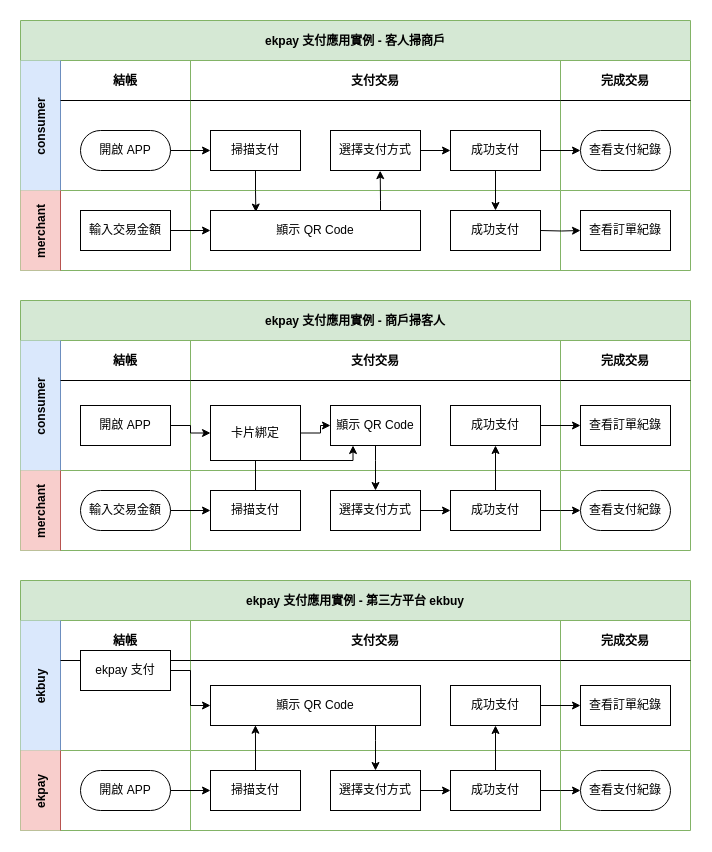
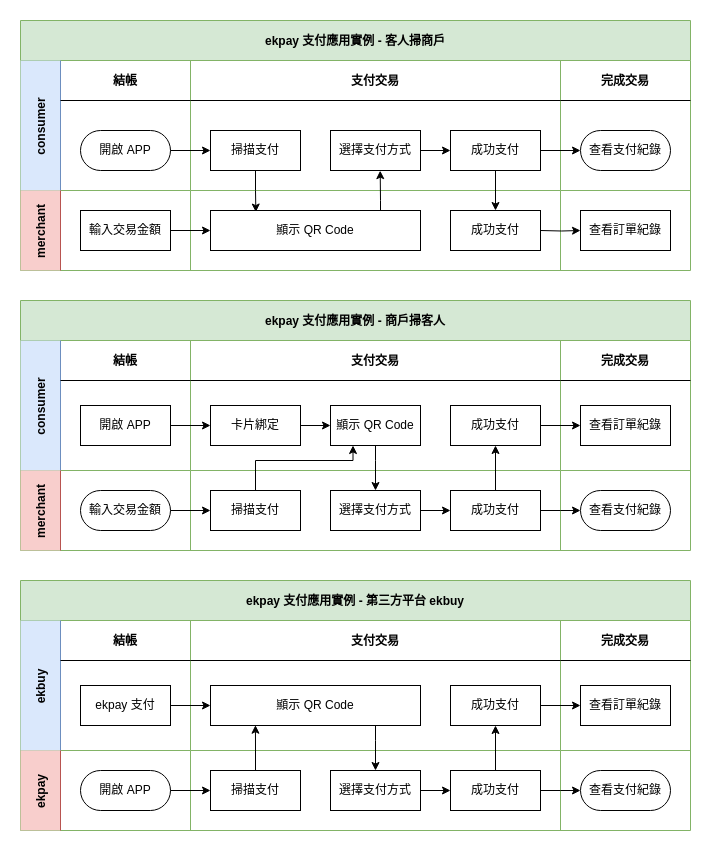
node "卡片綁定": size 90x55 -> 90x40
node "ekpay 支付": moved (126, 671) -> (126, 706)
